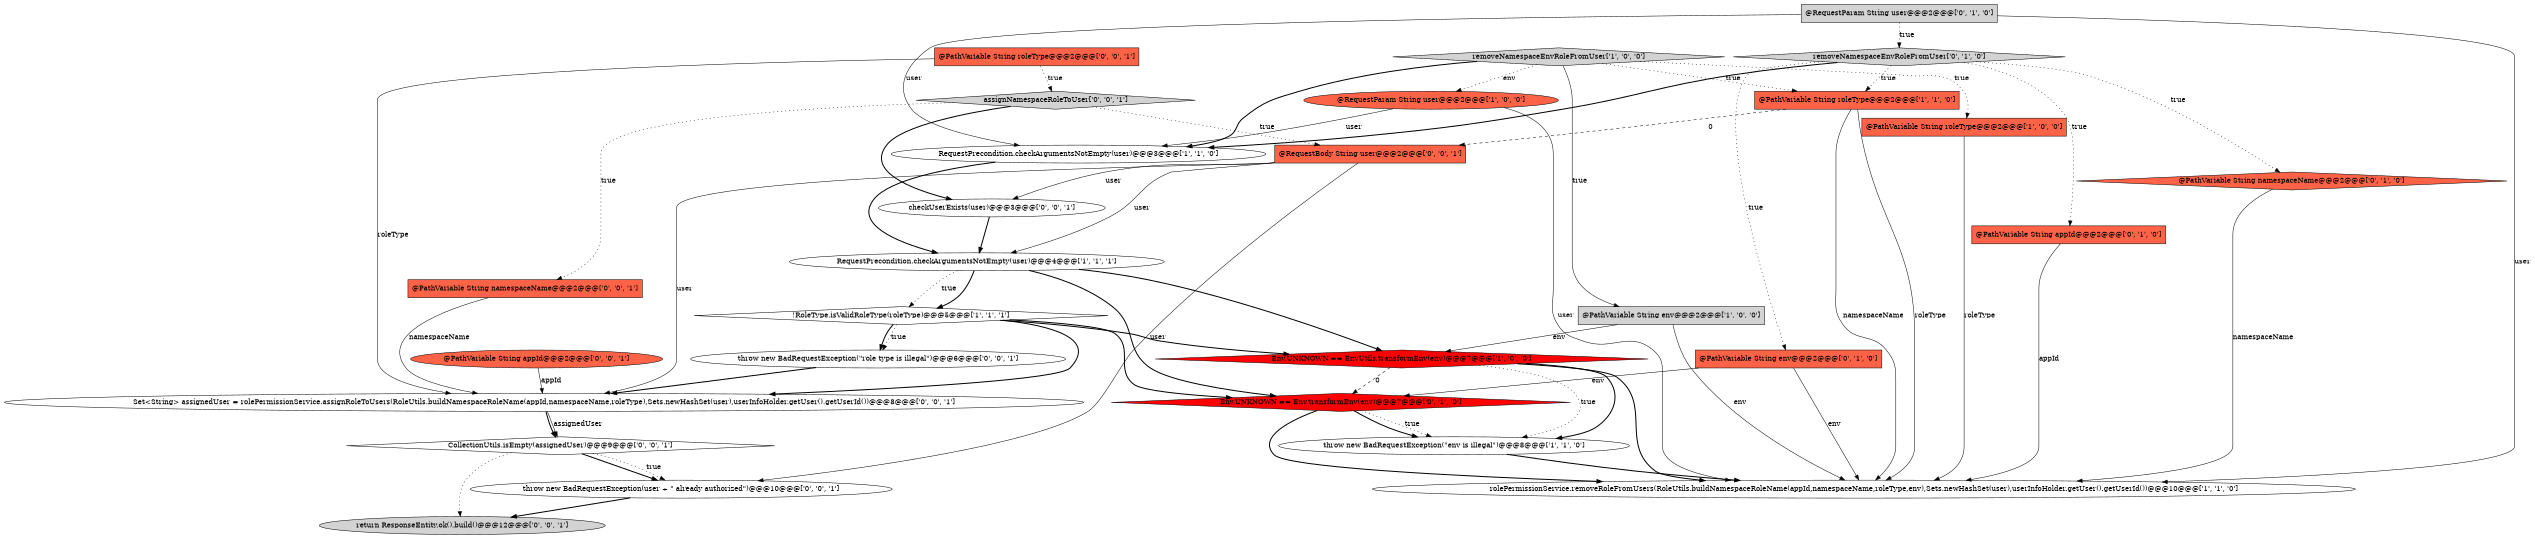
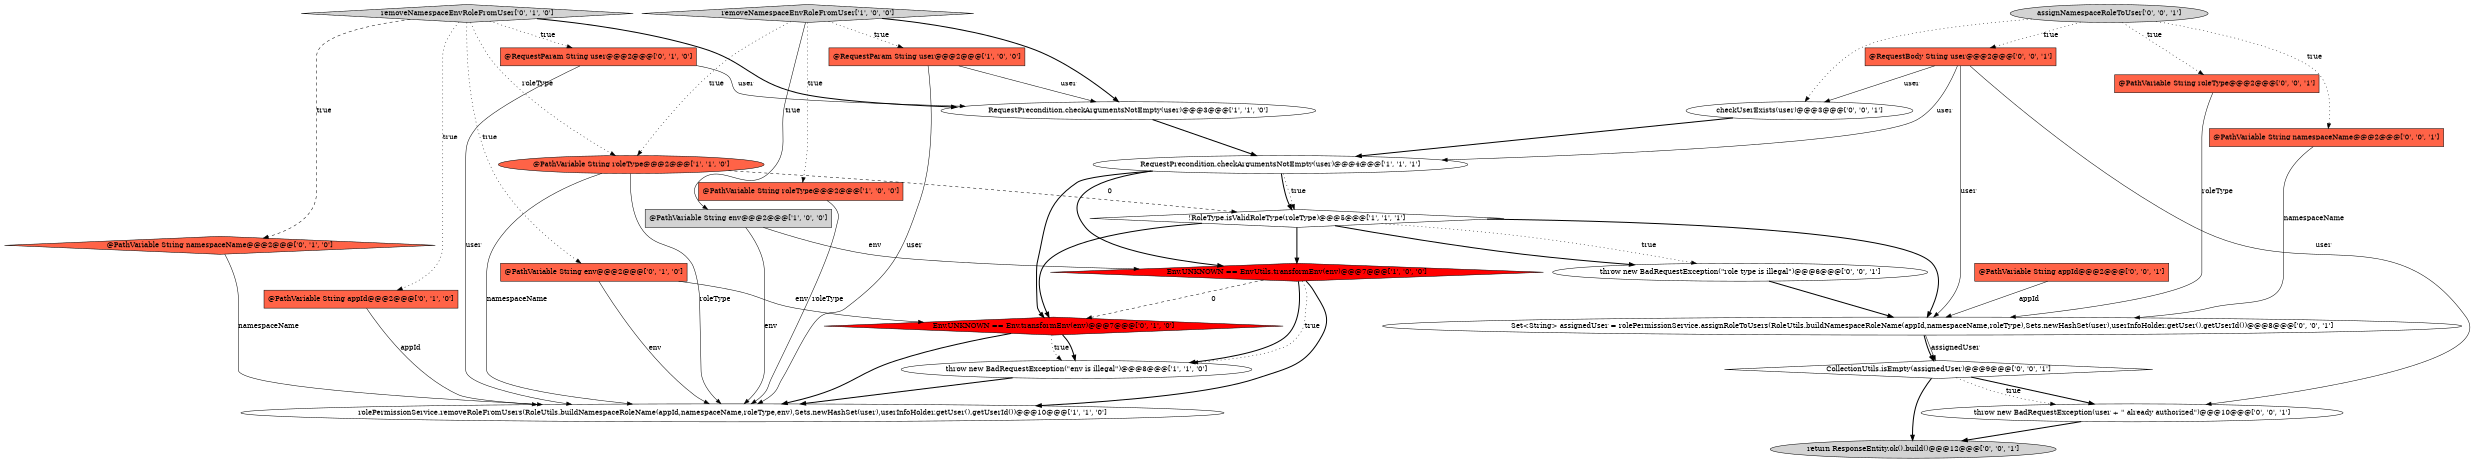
node "@RequestParam String user@@@2@@@['0', '1', '0']": fillcolor lightgray -> tomato
edge "@RequestParam String user@@@2@@@['0', '1', '0']" -> "removeNamespaceEnvRoleFromUser['0', '1', '0']": reversed
edge "@PathVariable String roleType@@@2@@@['0', '0', '1']" -> "assignNamespaceRoleToUser['0', '0', '1']": reversed
edge "removeNamespaceEnvRoleFromUser['1', '0', '0']" -> "@RequestParam String user@@@2@@@['1', '0', '0']": label "env" -> "true"
edge "removeNamespaceEnvRoleFromUser['0', '1', '0']" -> "@PathVariable String roleType@@@2@@@['1', '1', '0']": label "true" -> "roleType"
edge "removeNamespaceEnvRoleFromUser['0', '1', '0']" -> "@PathVariable String namespaceName@@@2@@@['0', '1', '0']": style dotted -> dashed
node "assignNamespaceRoleToUser['0', '0', '1']": shape diamond -> ellipse
node "@RequestParam String user@@@2@@@['1', '0', '0']": shape ellipse -> box
node "@PathVariable String roleType@@@2@@@['1', '1', '0']": shape box -> ellipse
edge "@PathVariable String roleType@@@2@@@['1', '1', '0']" -> "@RequestBody String user@@@2@@@['0', '0', '1']": now "@PathVariable String roleType@@@2@@@['1', '1', '0']" -> "!RoleType.isValidRoleType(roleType)@@@5@@@['1', '1', '1']"
edge "assignNamespaceRoleToUser['0', '0', '1']" -> "checkUserExists(user)@@@3@@@['0', '0', '1']": style bold -> dotted
node "@PathVariable String appId@@@2@@@['0', '0', '1']": shape ellipse -> box
edge "CollectionUtils.isEmpty(assignedUser)@@@9@@@['0', '0', '1']" -> "return ResponseEntity.ok().build()@@@12@@@['0', '0', '1']": style dotted -> bold
